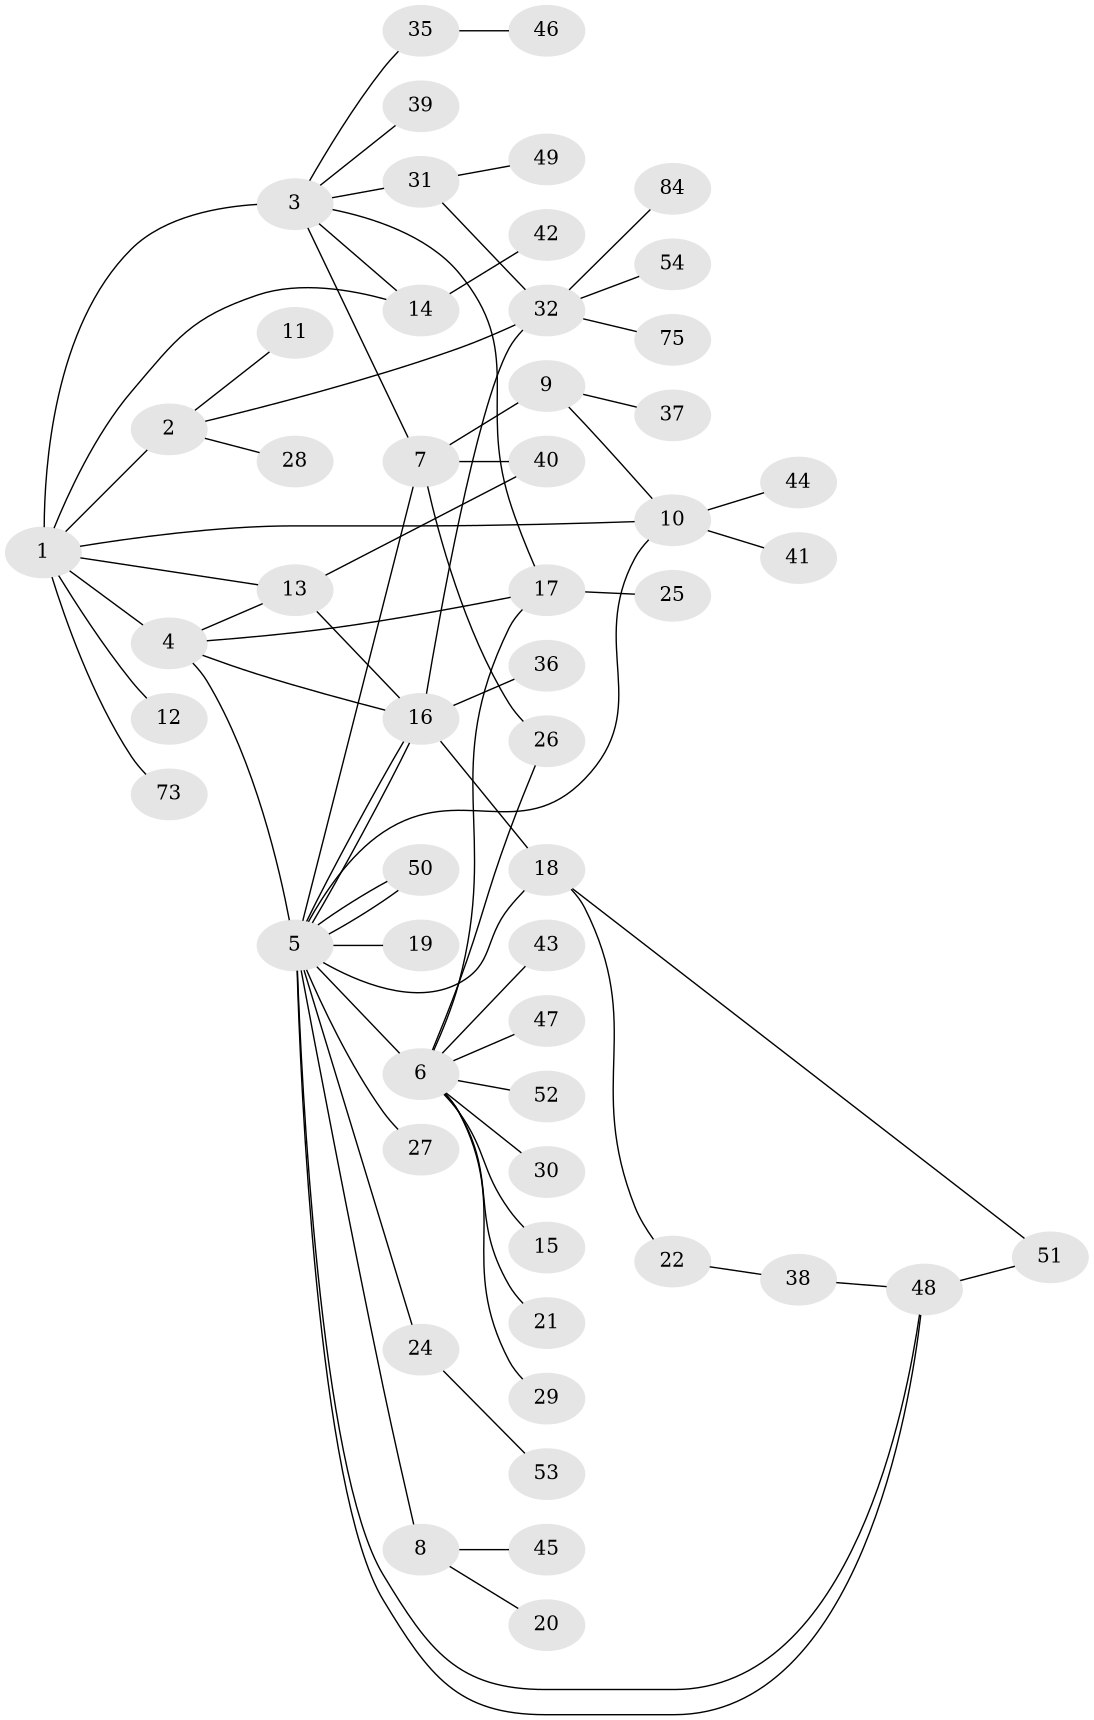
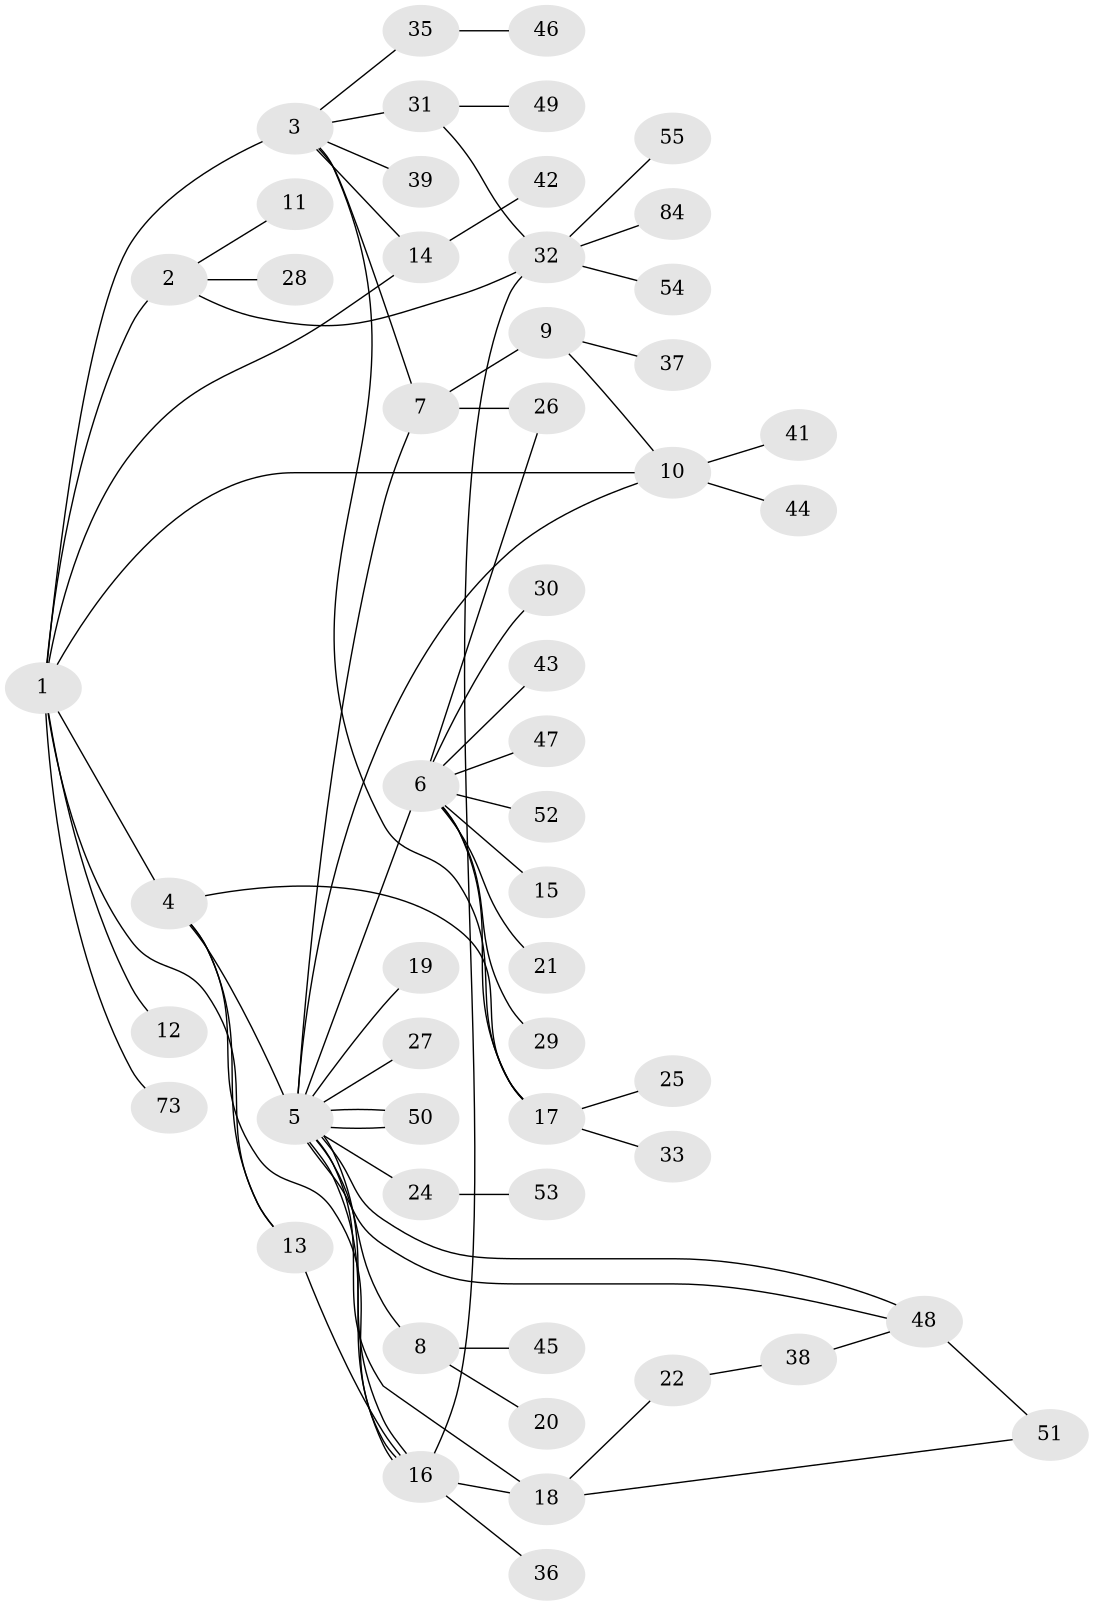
node "75": label "75" -> "55"
node "40": removed
node "33": added
